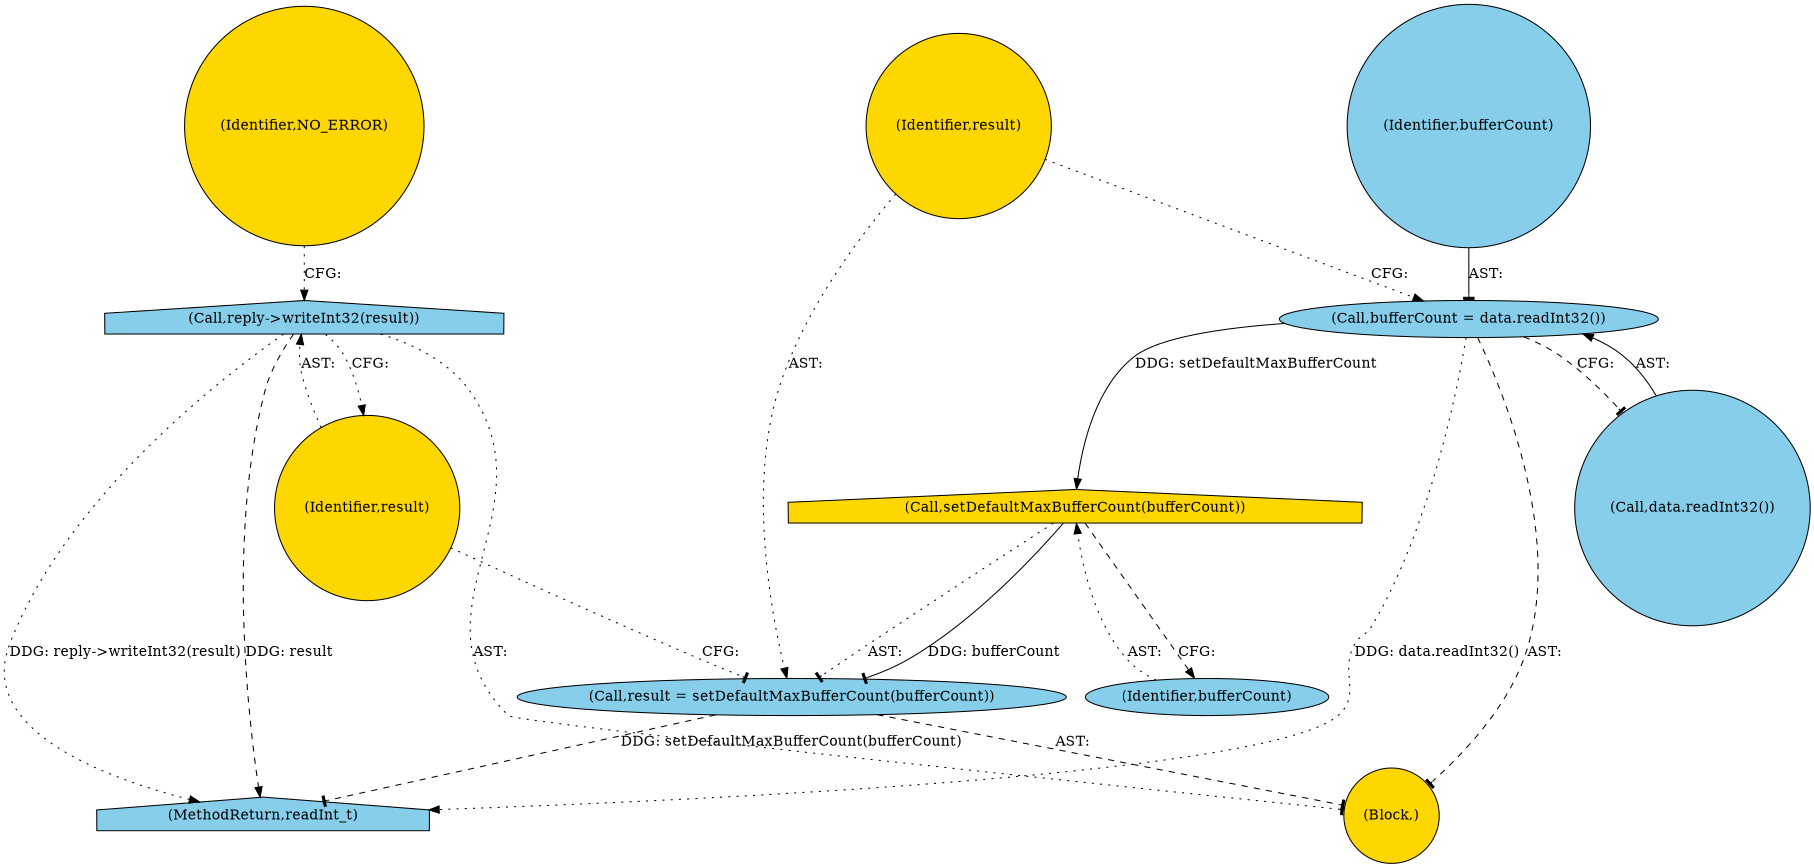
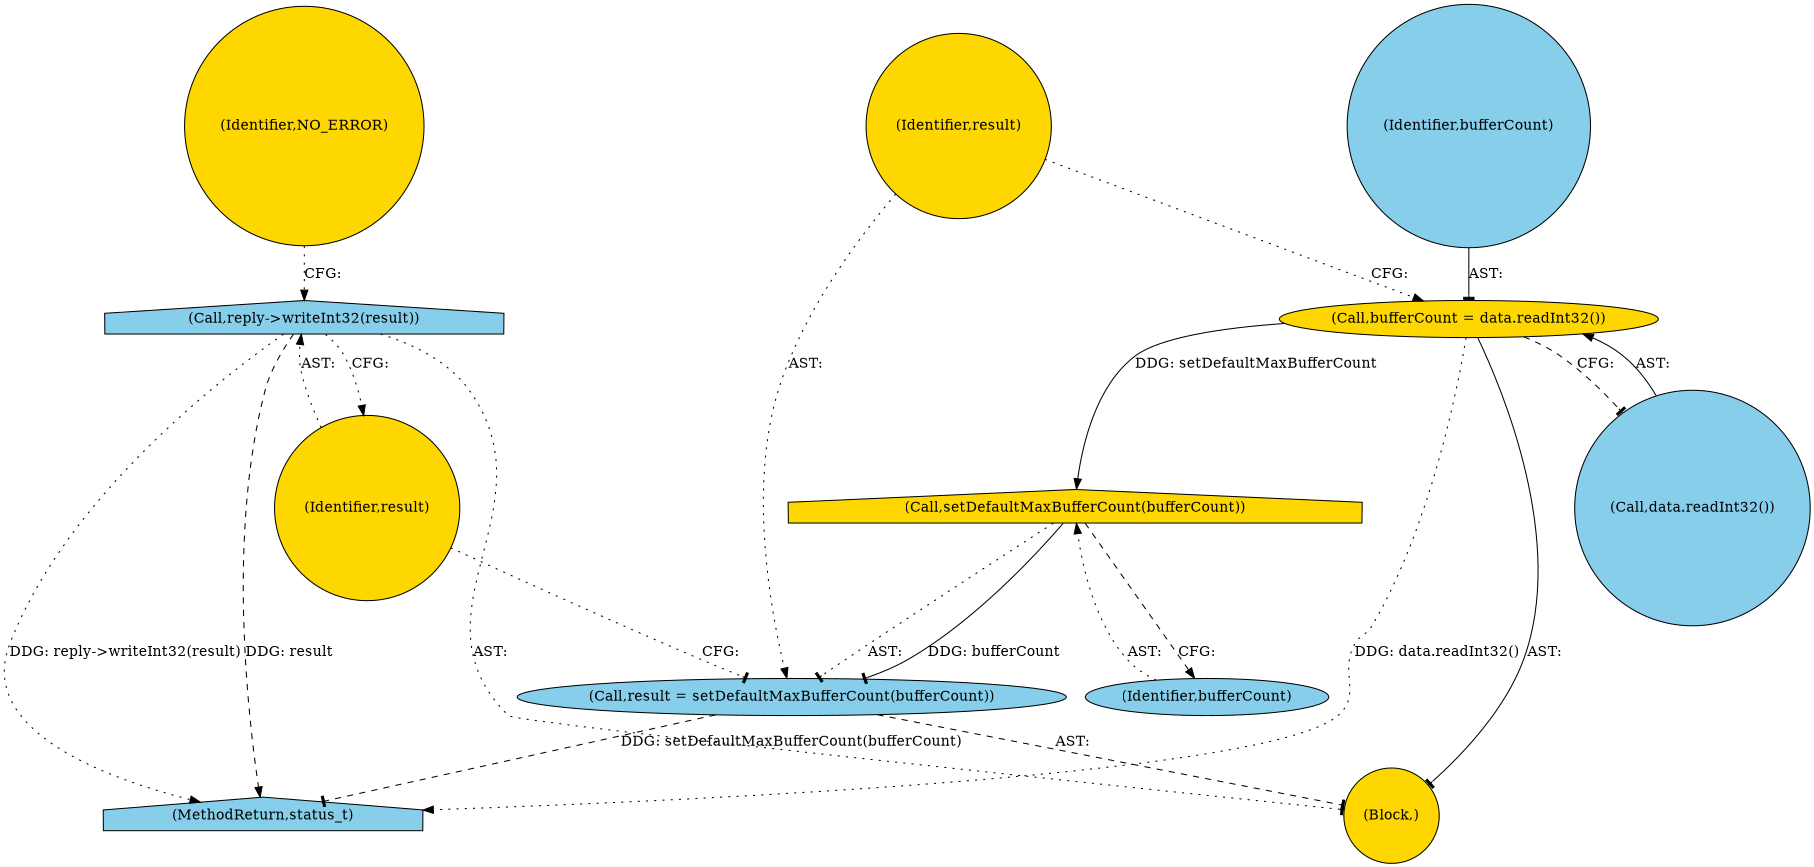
node "(Call,bufferCount = data.readInt32())": fillcolor skyblue -> gold
edge "(Call,bufferCount = data.readInt32())" -> "(Block,)": style dashed -> solid
node "(MethodReturn,readInt_t)": label "(MethodReturn,readInt_t)" -> "(MethodReturn,status_t)"
